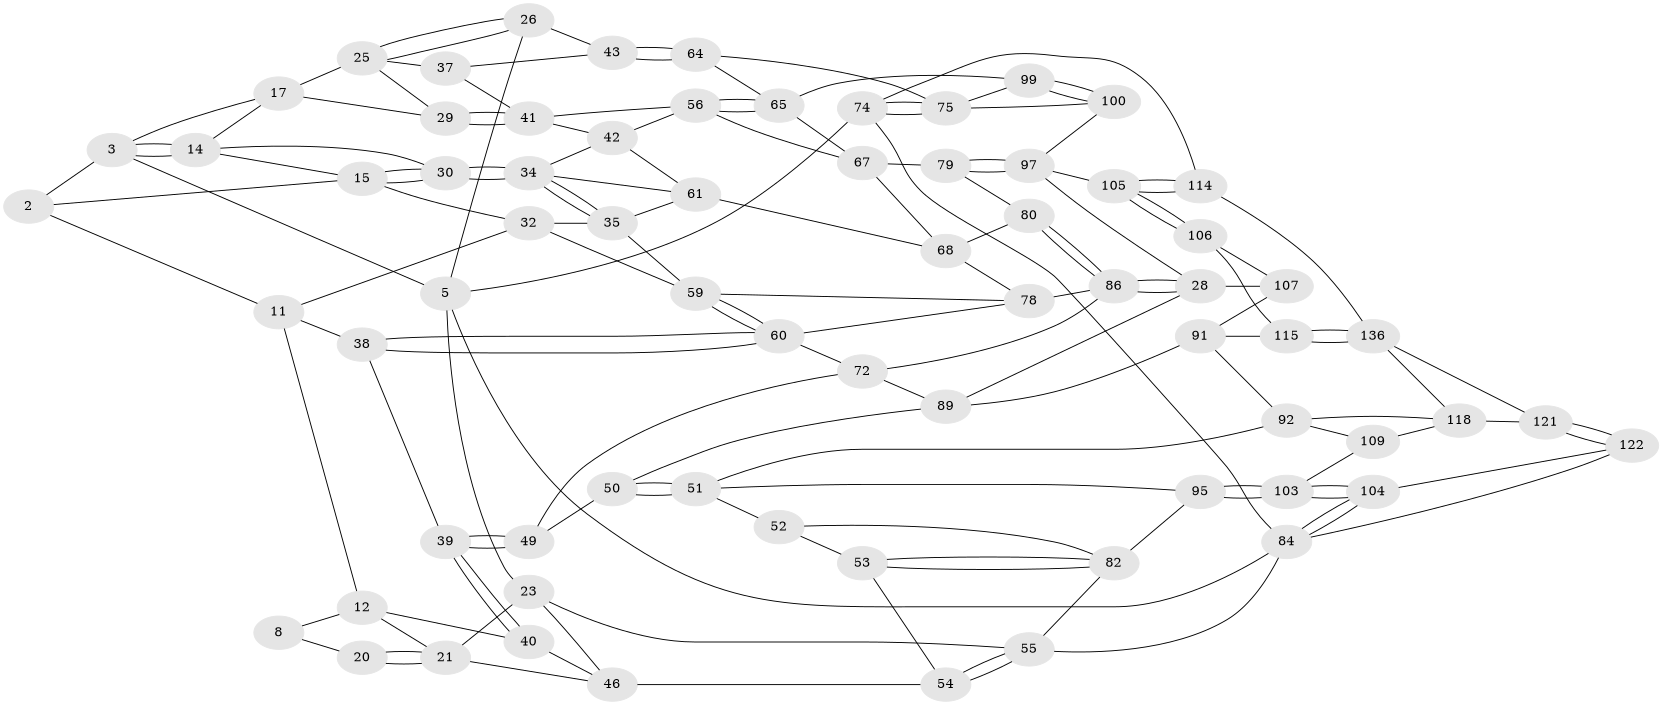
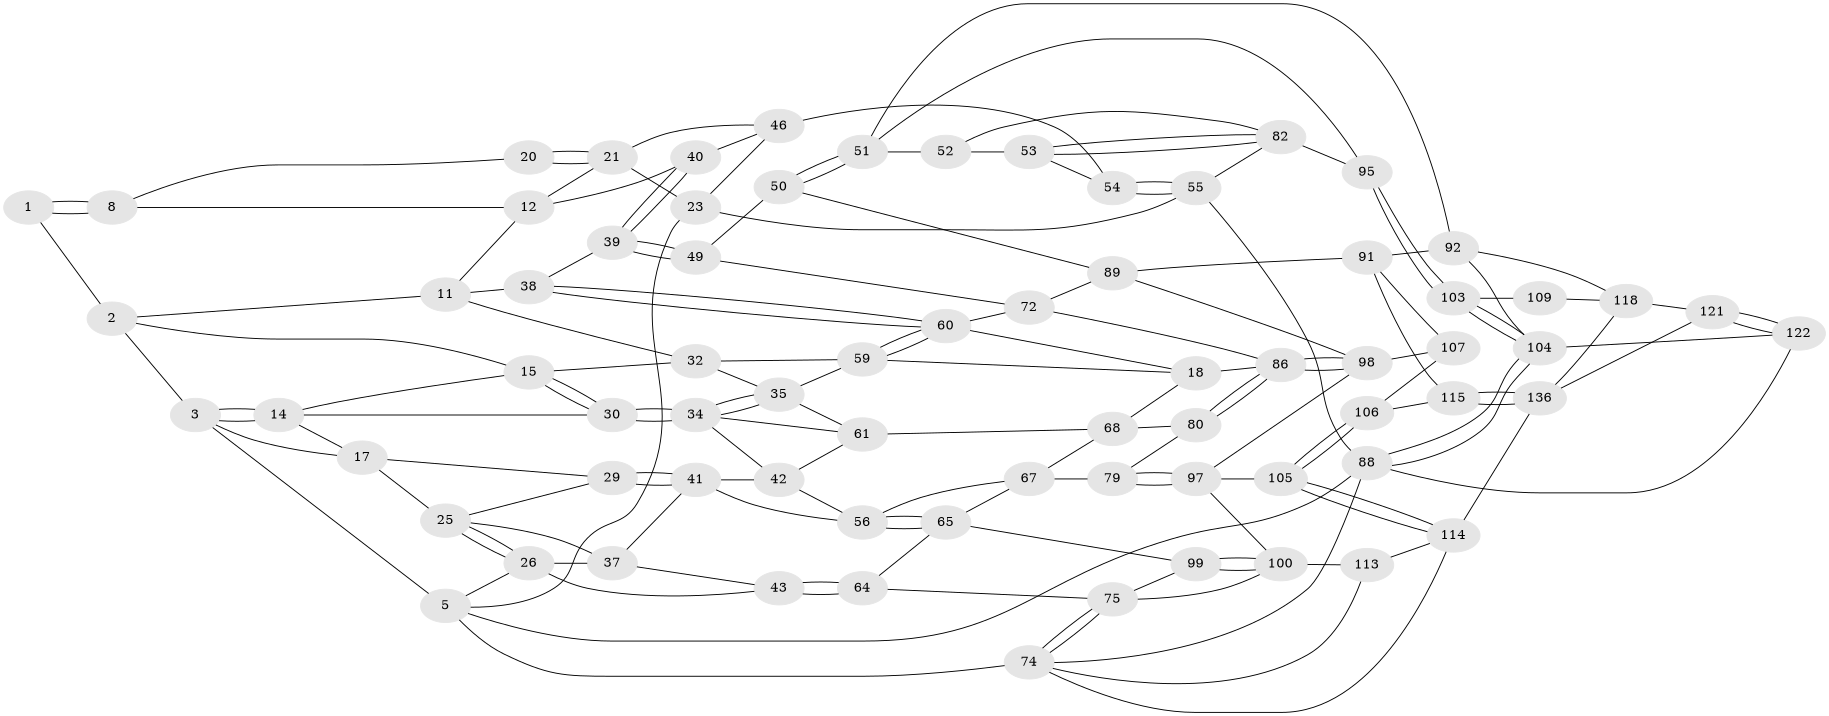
node "1": added
node "28": label "28" -> "98"
node "78": label "78" -> "18"
edge "92" -- "109": now "92" -- "104"
node "84": label "84" -> "88"
edge "26" -- "37": added
node "113": added
